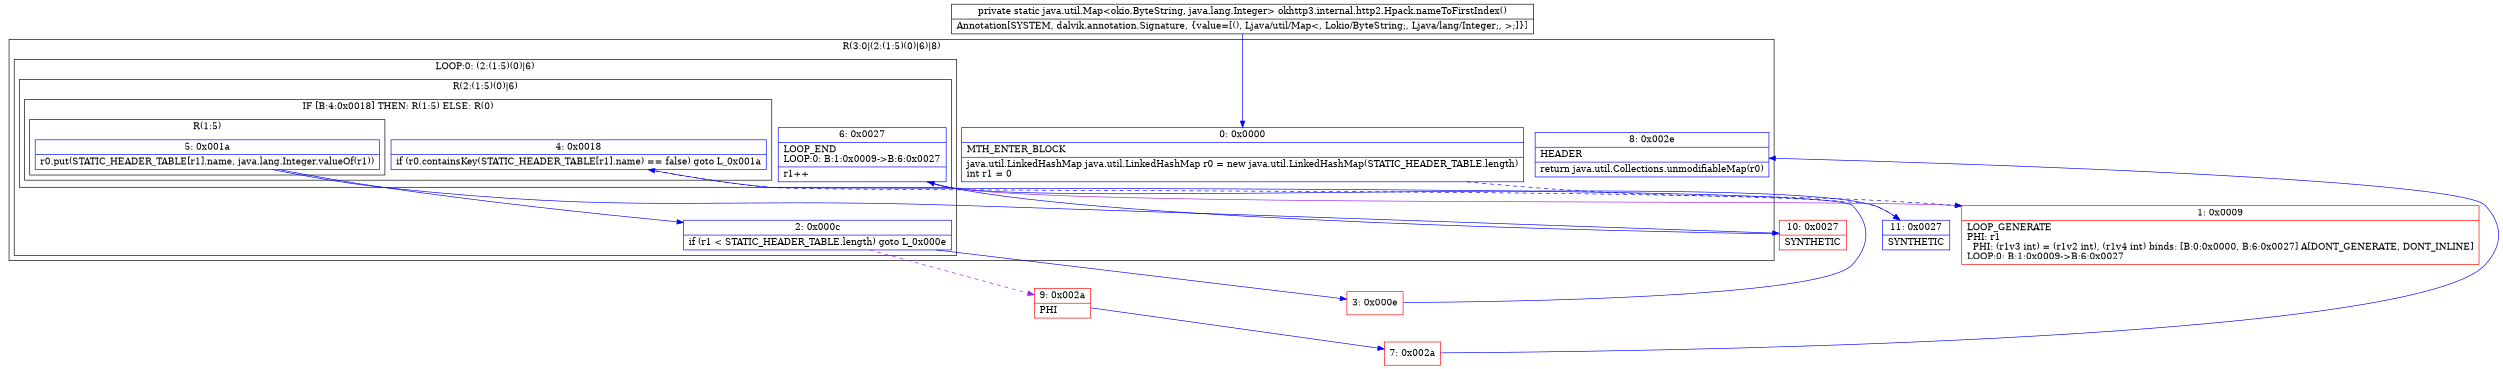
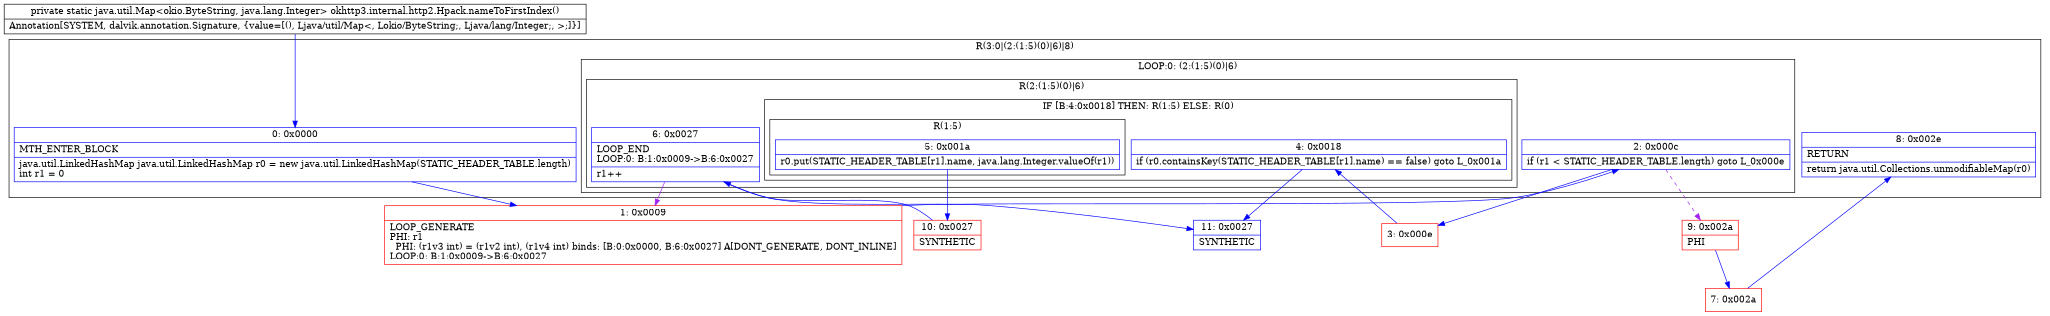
node "8: 0x002e": text "HEADER" -> "RETURN"
edge "4: 0x0018" -> "11: 0x0027": style dashed -> solid
edge "0: 0x0000" -> "1: 0x0009": style dashed -> solid
edge "5: 0x001a" -> "2: 0x000c": now "1: 0x0009" -> "2: 0x000c"
